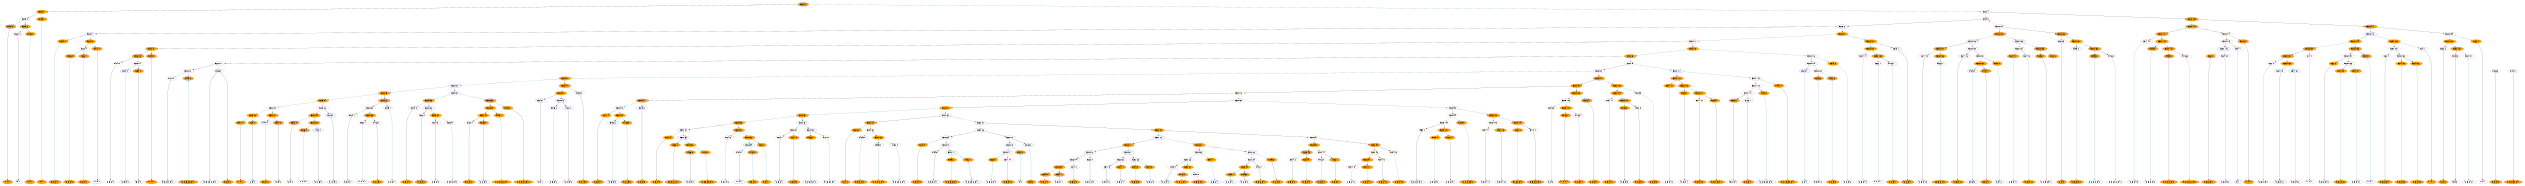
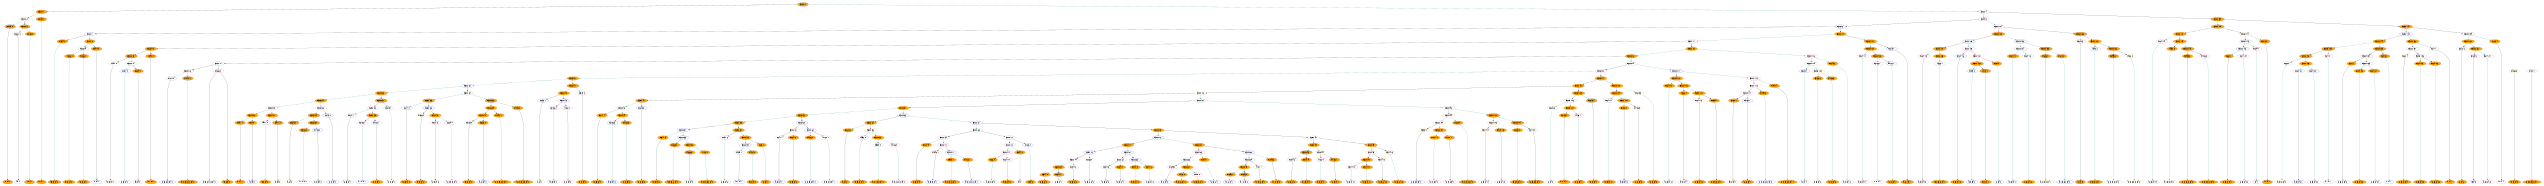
edge "L5222(124)" -> "L5222(5)": reversed
edge "[C  D  E  Gis  B](0)" -> "L4092(0)": reversed
node "[D  E  Gis  B](2)": added
